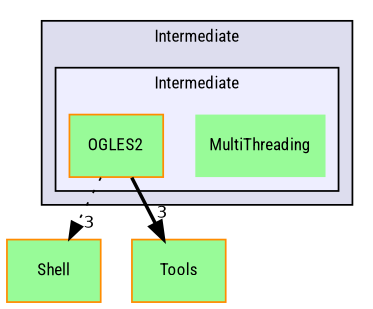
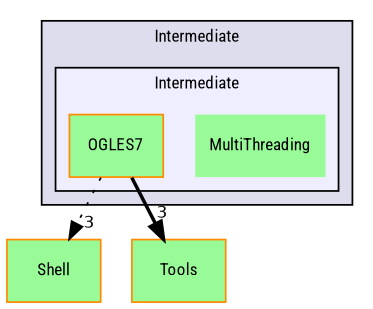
node "OGLES2": label "OGLES2" -> "OGLES7"
